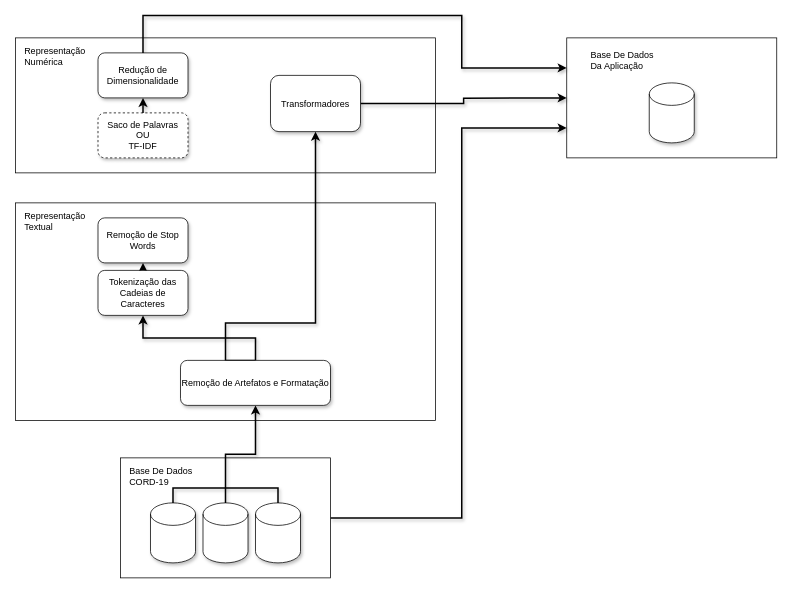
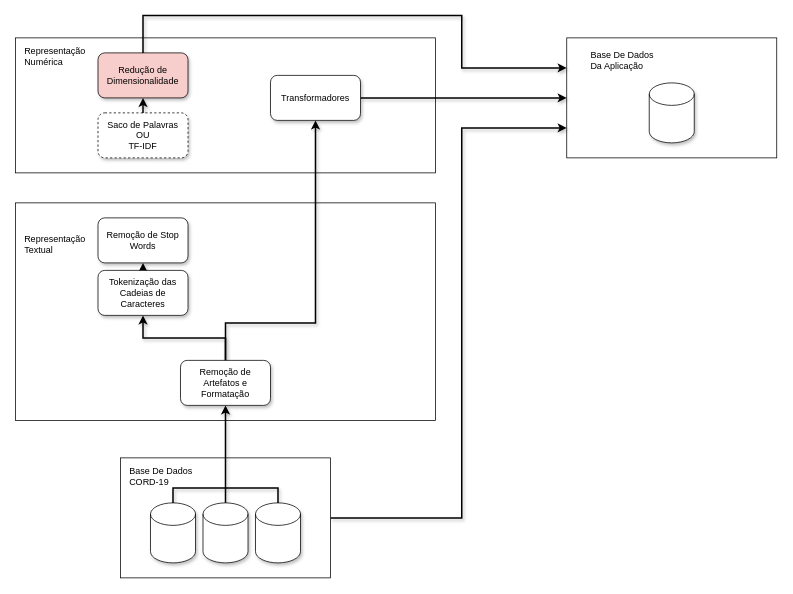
node "Redução de Dimensionalidade": fillcolor #ffffff -> #f8cecc
node "Transformadores": size 90x56 -> 90x45
node "Representação Textual": moved (55, 222) -> (55, 244)
node "Remoção de Artefatos e Formatação": size 150x45 -> 90x45
